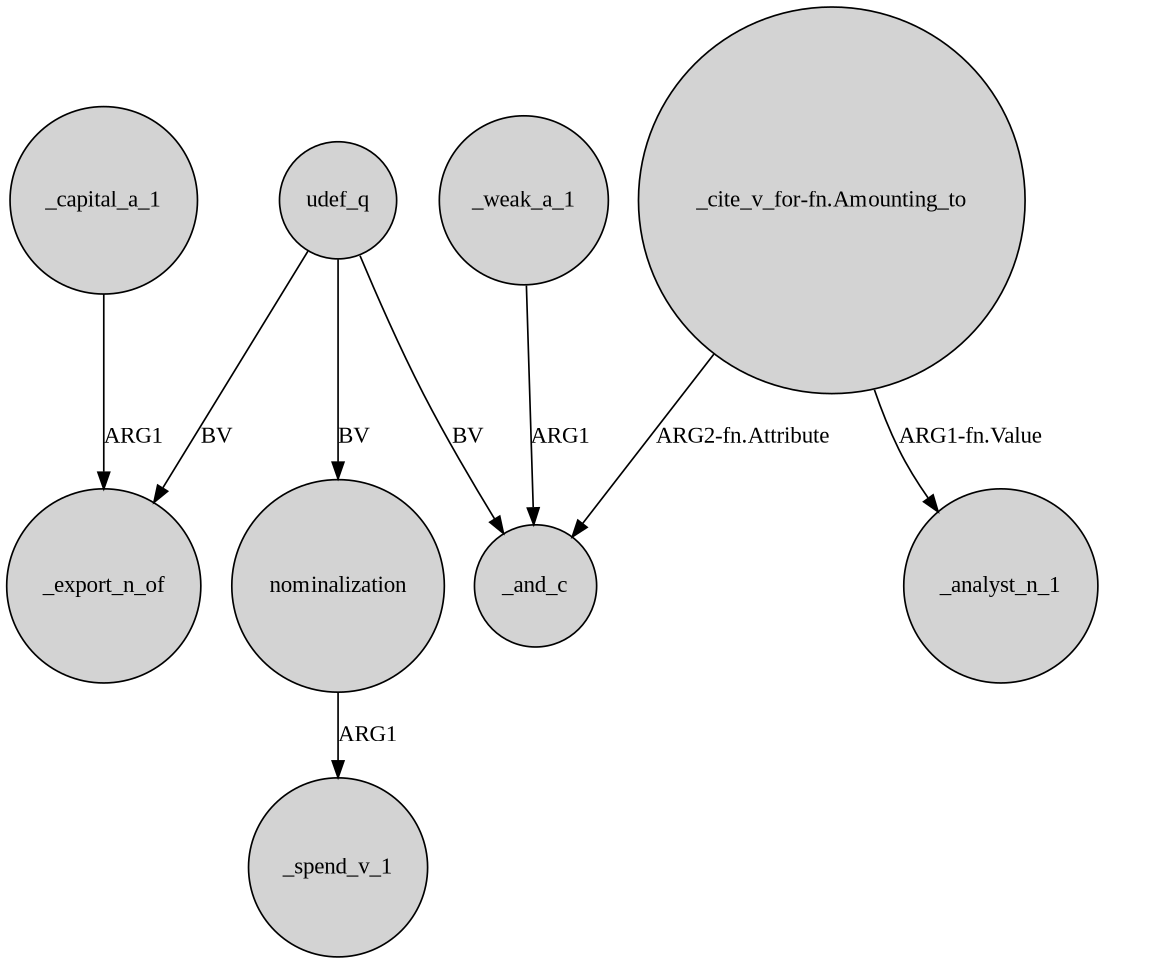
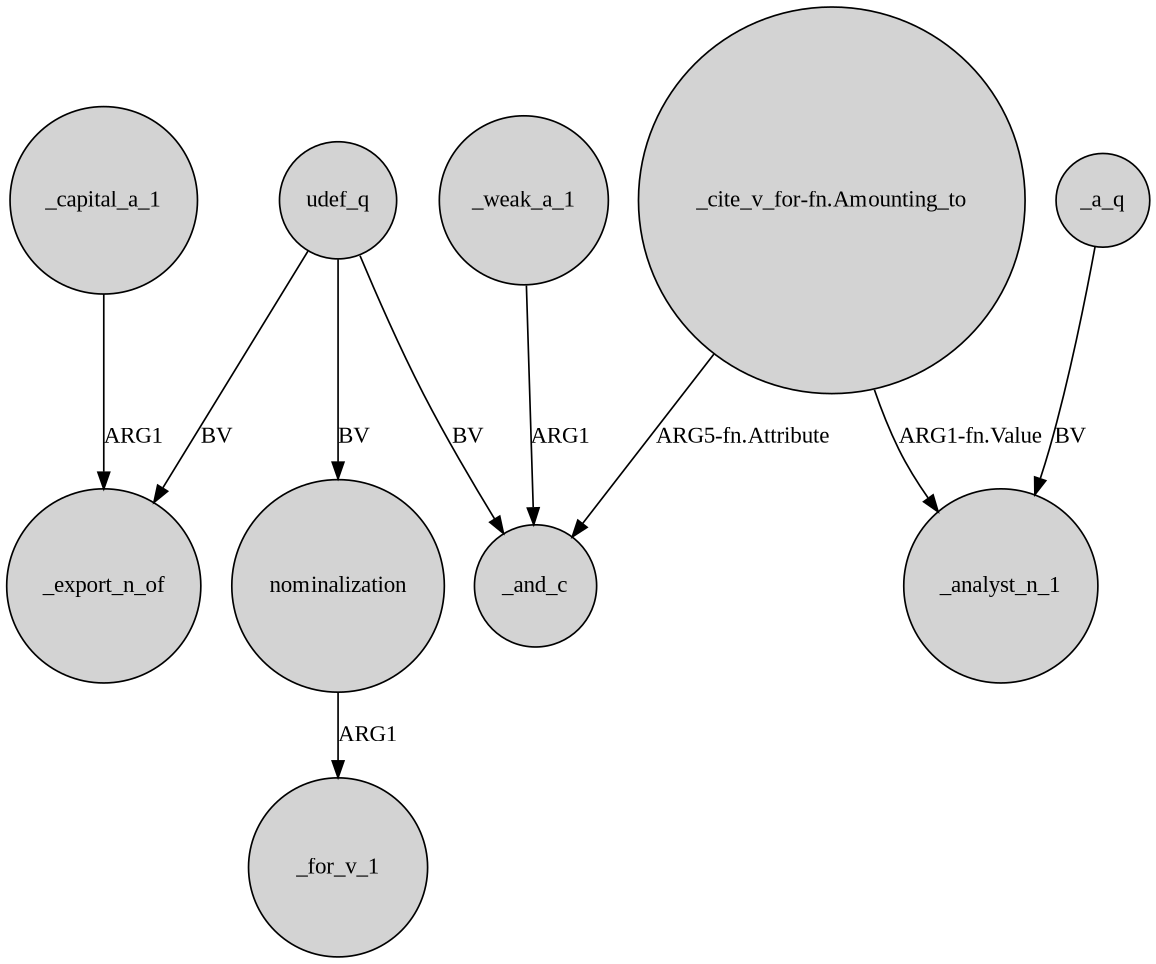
node "_a_q": added
edge "_cite_v_for-fn.Amounting_to" -> "_and_c": label "ARG2-fn.Attribute" -> "ARG5-fn.Attribute"
node "_spend_v_1": label "_spend_v_1" -> "_for_v_1"
